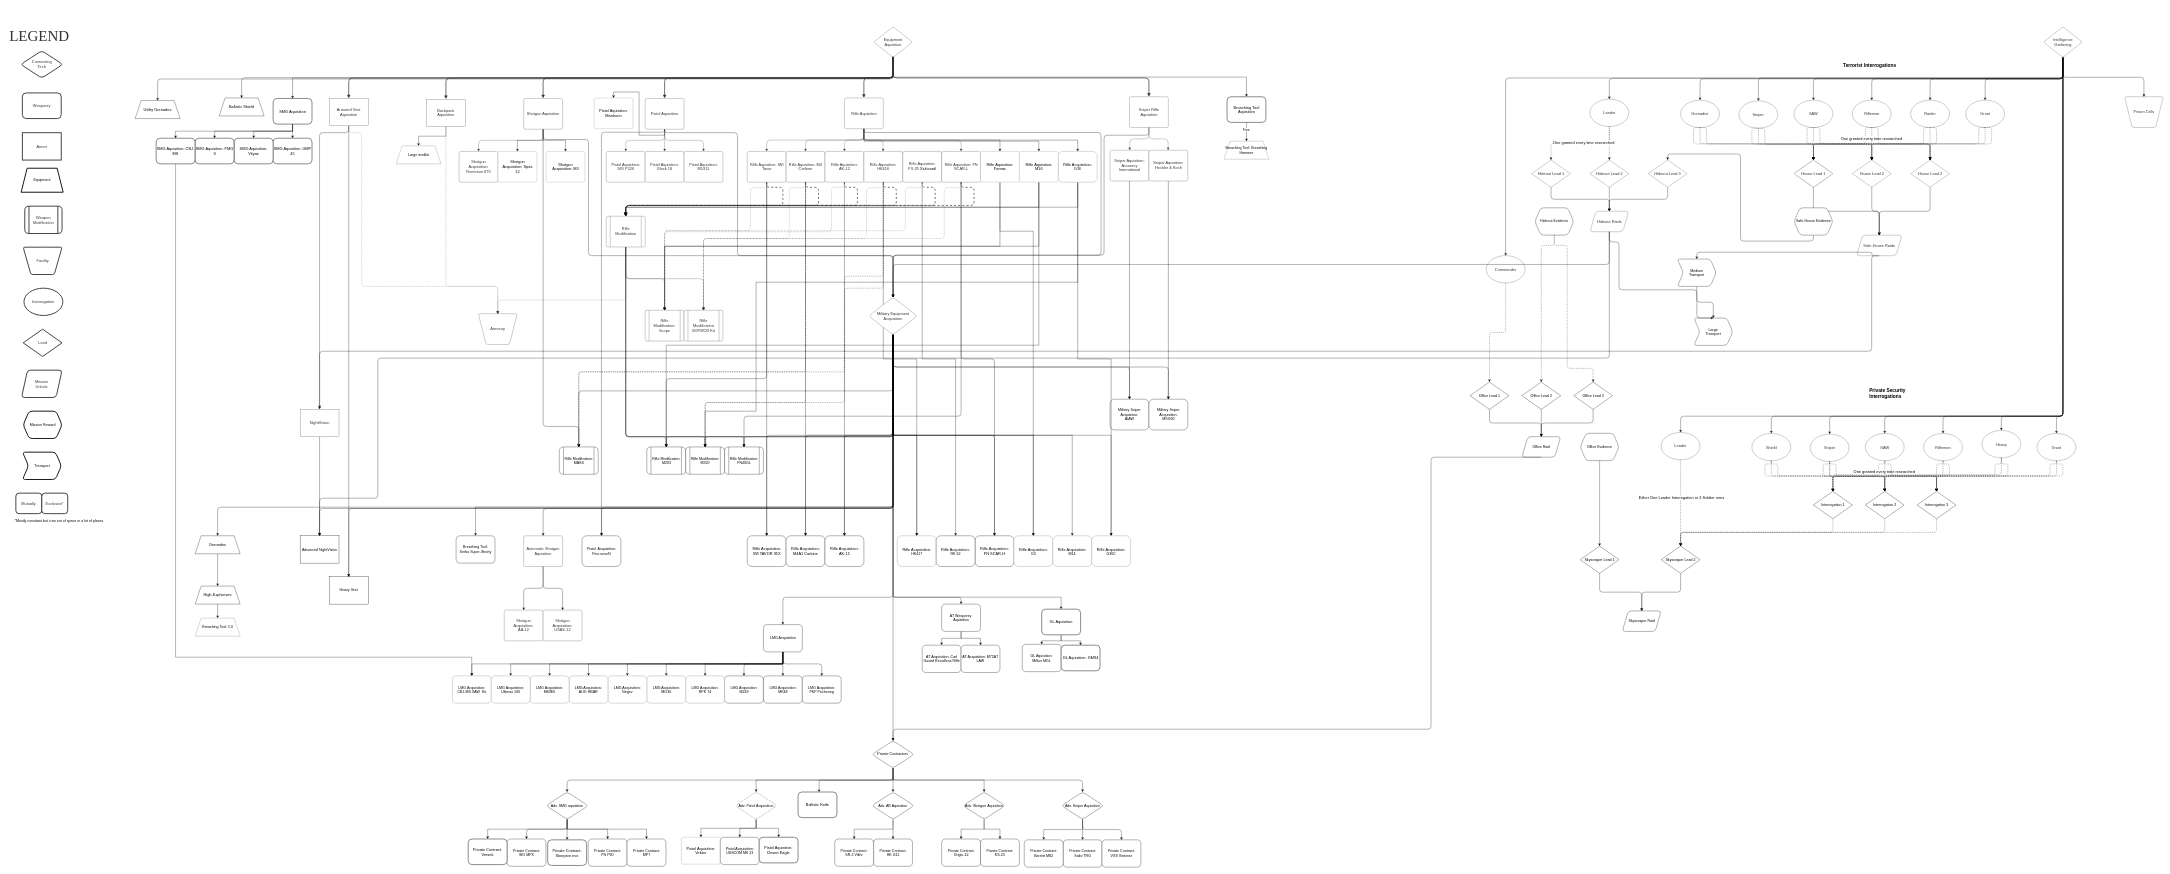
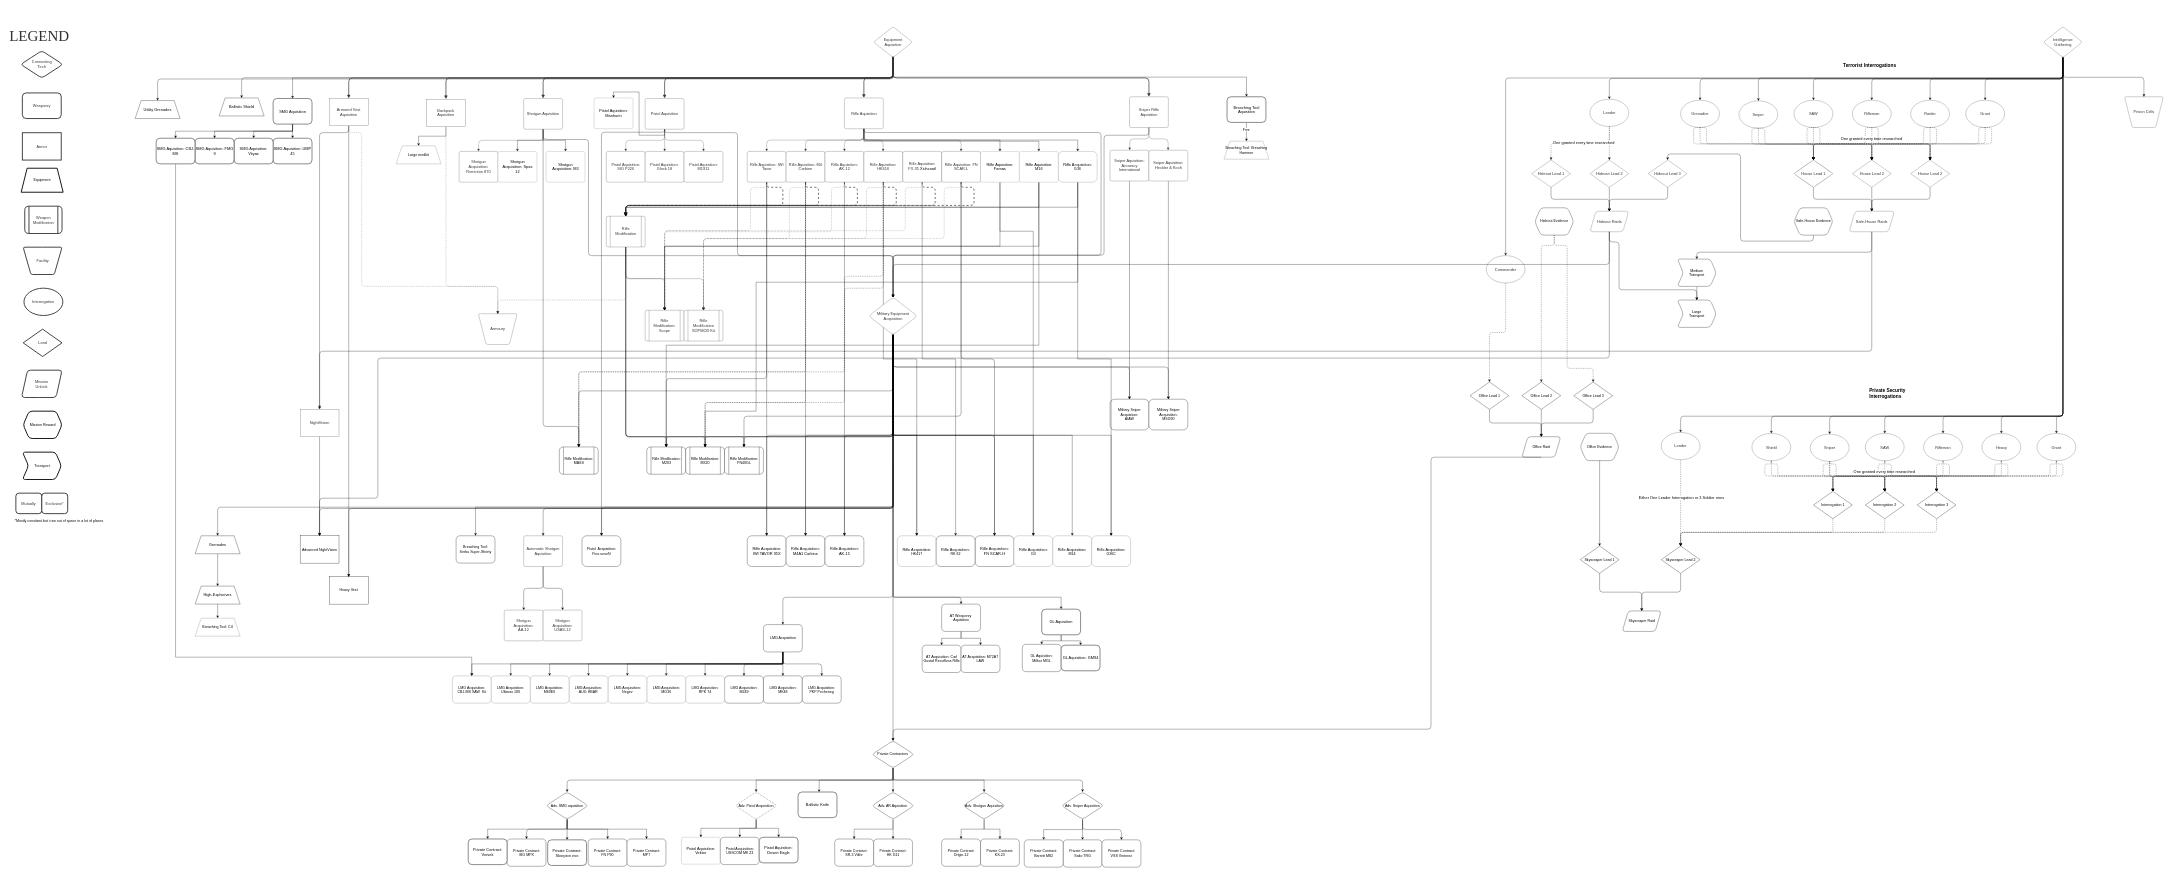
node "Safe-House Raids": moved (1879, 245) -> (1872, 221)
node "Large Transport": moved (1713, 332) -> (1697, 314)
node "Heavy": moved (2002, 444) -> (2002, 447)
